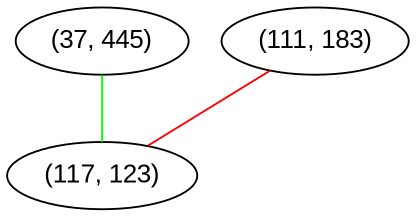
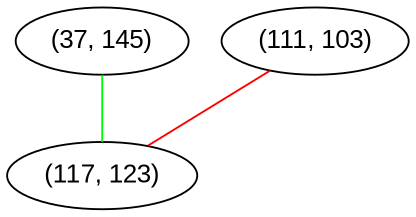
node "(37, 445)": label "(37, 445)" -> "(37, 145)"
node "(111, 183)": label "(111, 183)" -> "(111, 103)"
